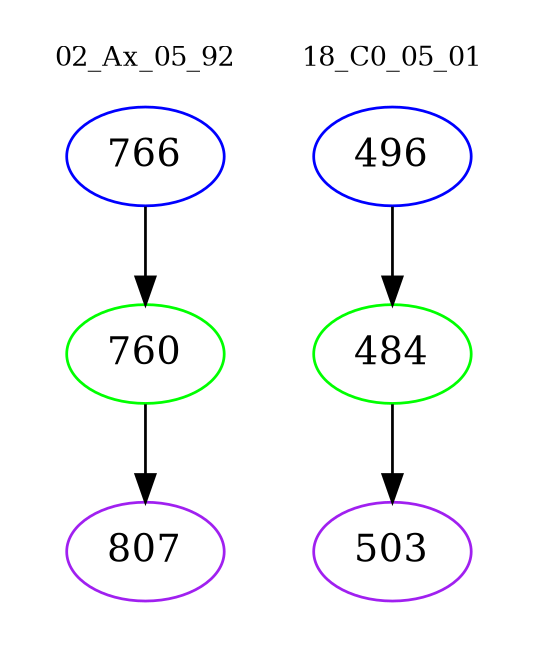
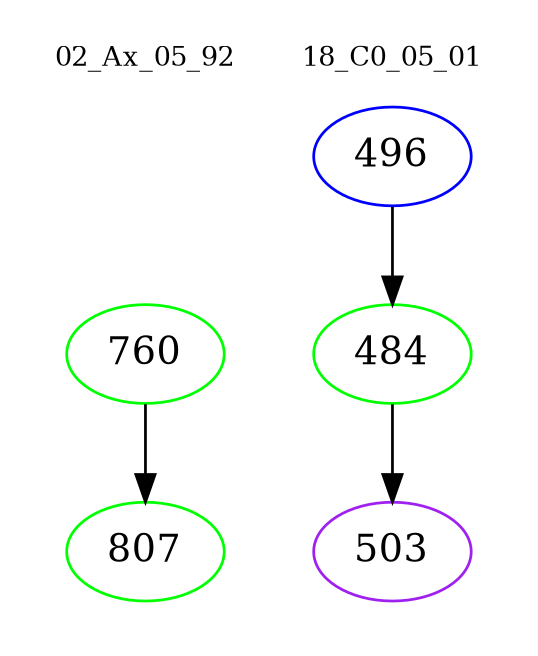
node "766": removed
node "807": color purple -> green
